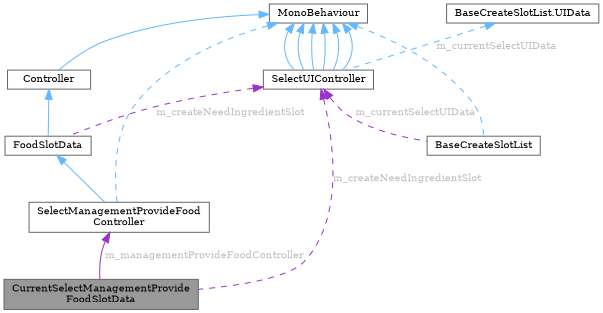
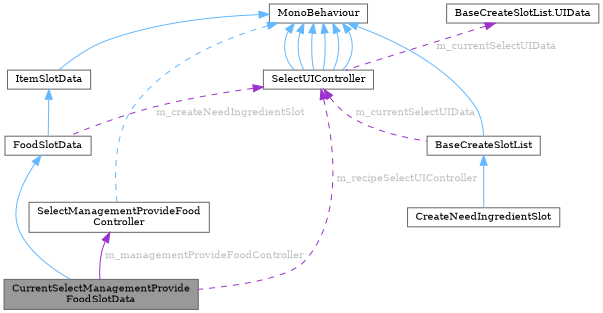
edge "SelectUIController" -> "BaseCreateSlotList.UIData": color steelblue1 -> darkorchid3
edge "BaseCreateSlotList" -> "MonoBehaviour": style dashed -> solid
node "Controller": label "Controller" -> "ItemSlotData"
edge "CurrentSelectManagementProvide FoodSlotData" -> "SelectUIController": label " m_createNeedIngredientSlot" -> " m_recipeSelectUIController"
edge "SelectManagementProvideFood Controller" -> "FoodSlotData": now "CurrentSelectManagementProvide FoodSlotData" -> "FoodSlotData"
node "CreateNeedIngredientSlot": added
